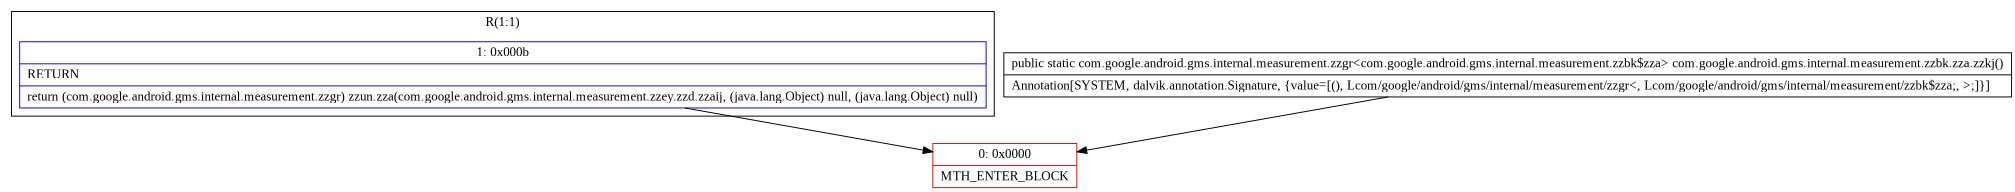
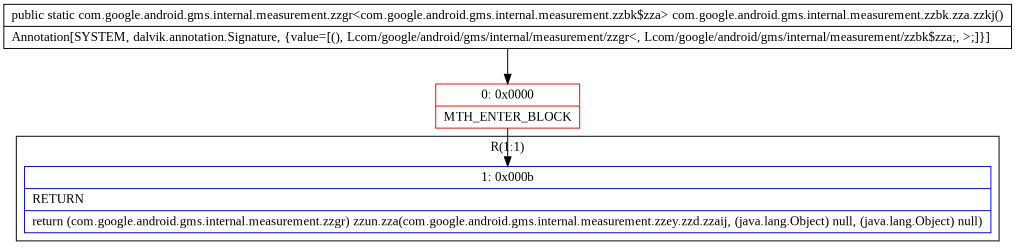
edge "1: 0x000b" -> "0: 0x0000": reversed
